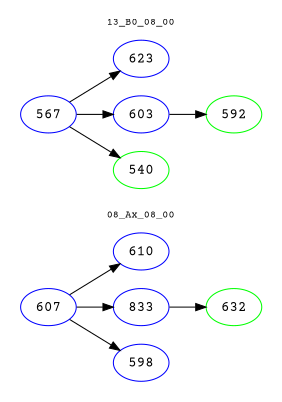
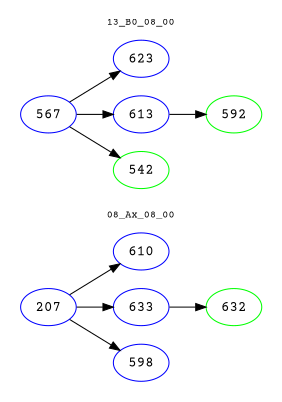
node "603": label "603" -> "613"
node "540": label "540" -> "542"
node "607": label "607" -> "207"
node "833": label "833" -> "633"
